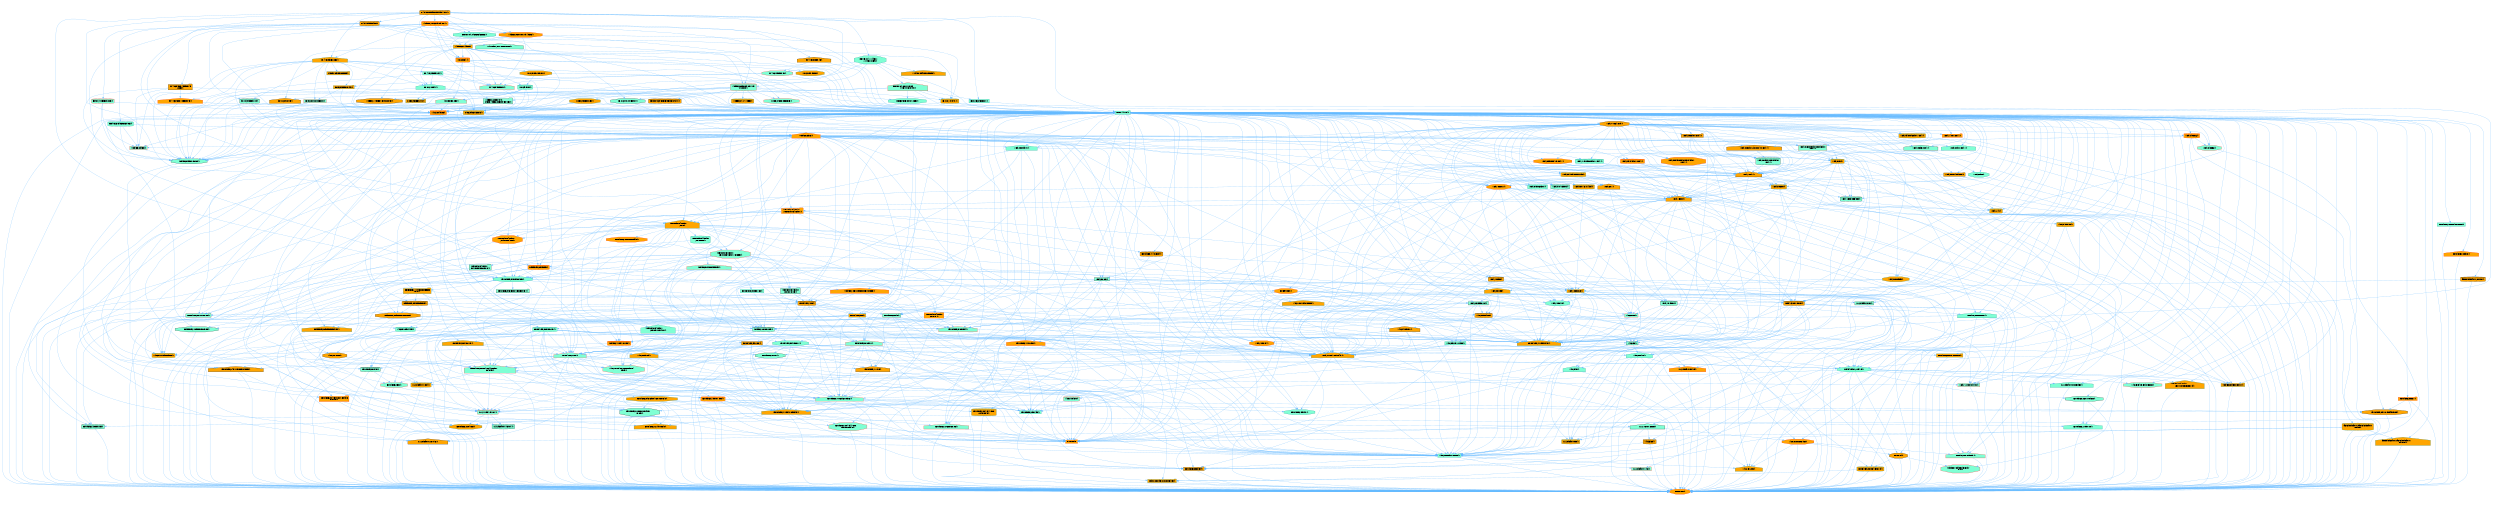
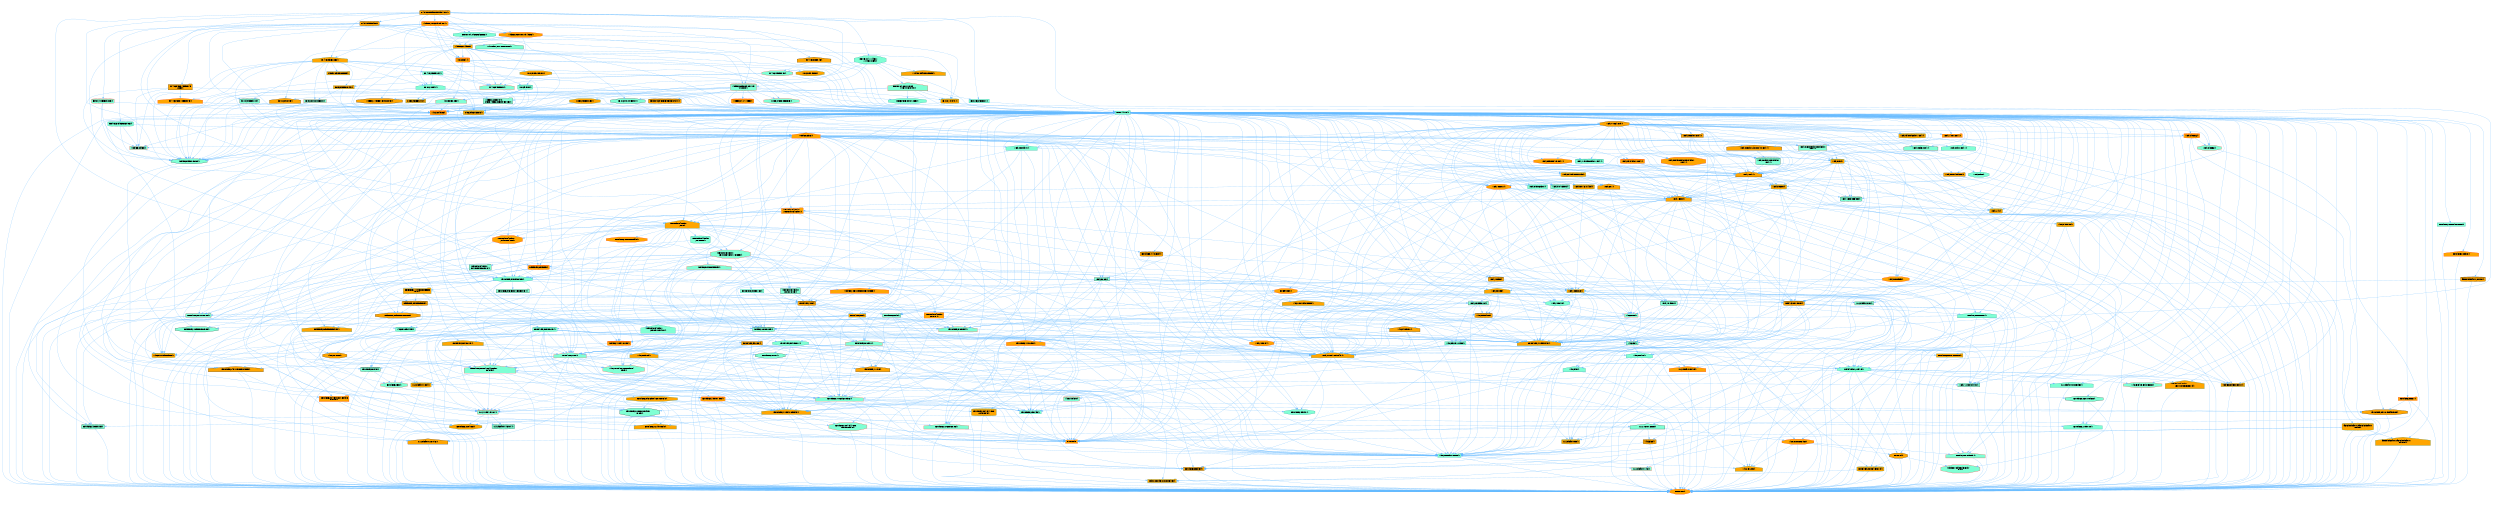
node "Widgets/SNullWidget.h": color teal -> red
node "Math/RangeSet.h": color teal -> red
node "Math/NumericLimits.h": color red -> black
